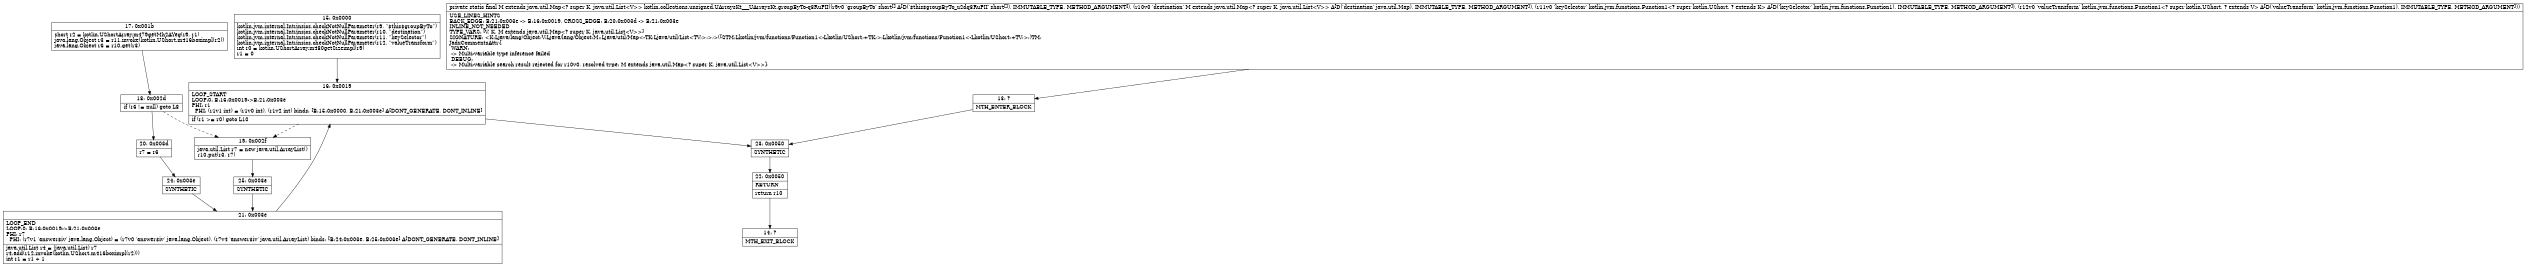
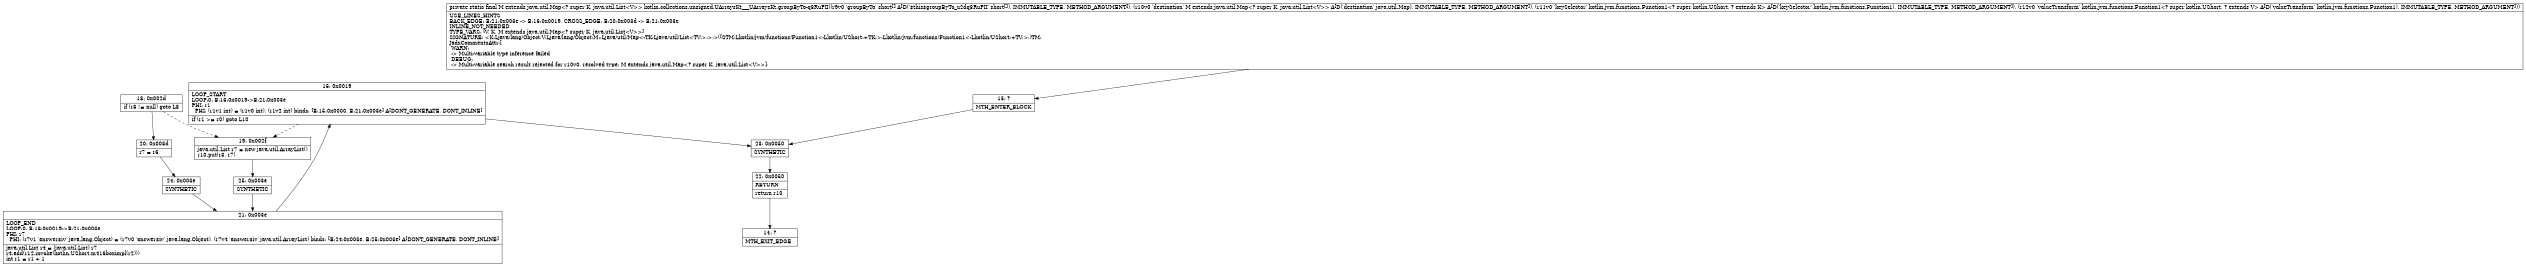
node "17: 0x001b": removed
node "15: 0x0000": removed
node "14: ?": text "MTH_EXIT_BLOCK" -> "MTH_EXIT_EDGE"
